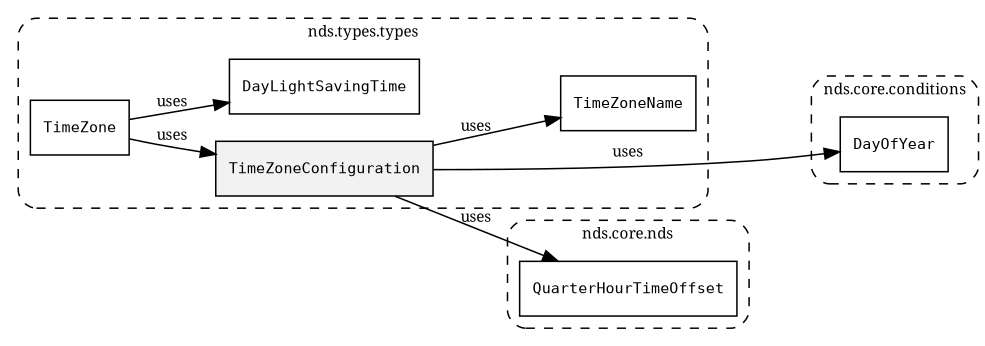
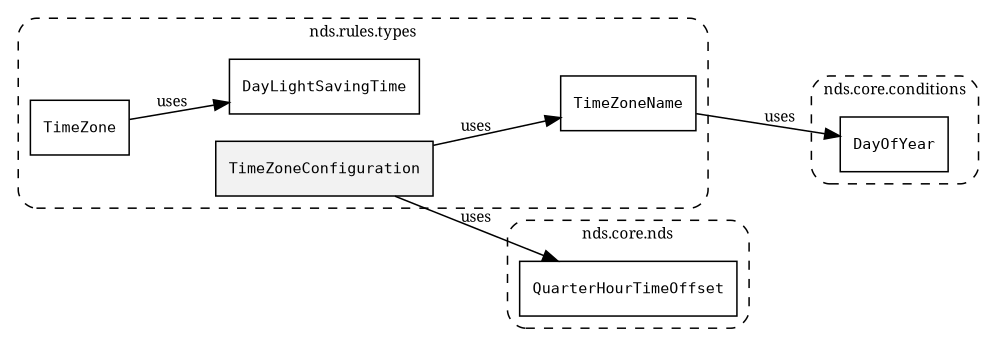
cluster "nds.types.types": label "nds.types.types" -> "nds.rules.types"
edge "TimeZone" -> "TimeZoneConfiguration": removed, label "uses"
edge "TimeZoneConfiguration" -> "DayOfYear": now "TimeZoneName" -> "DayOfYear"
